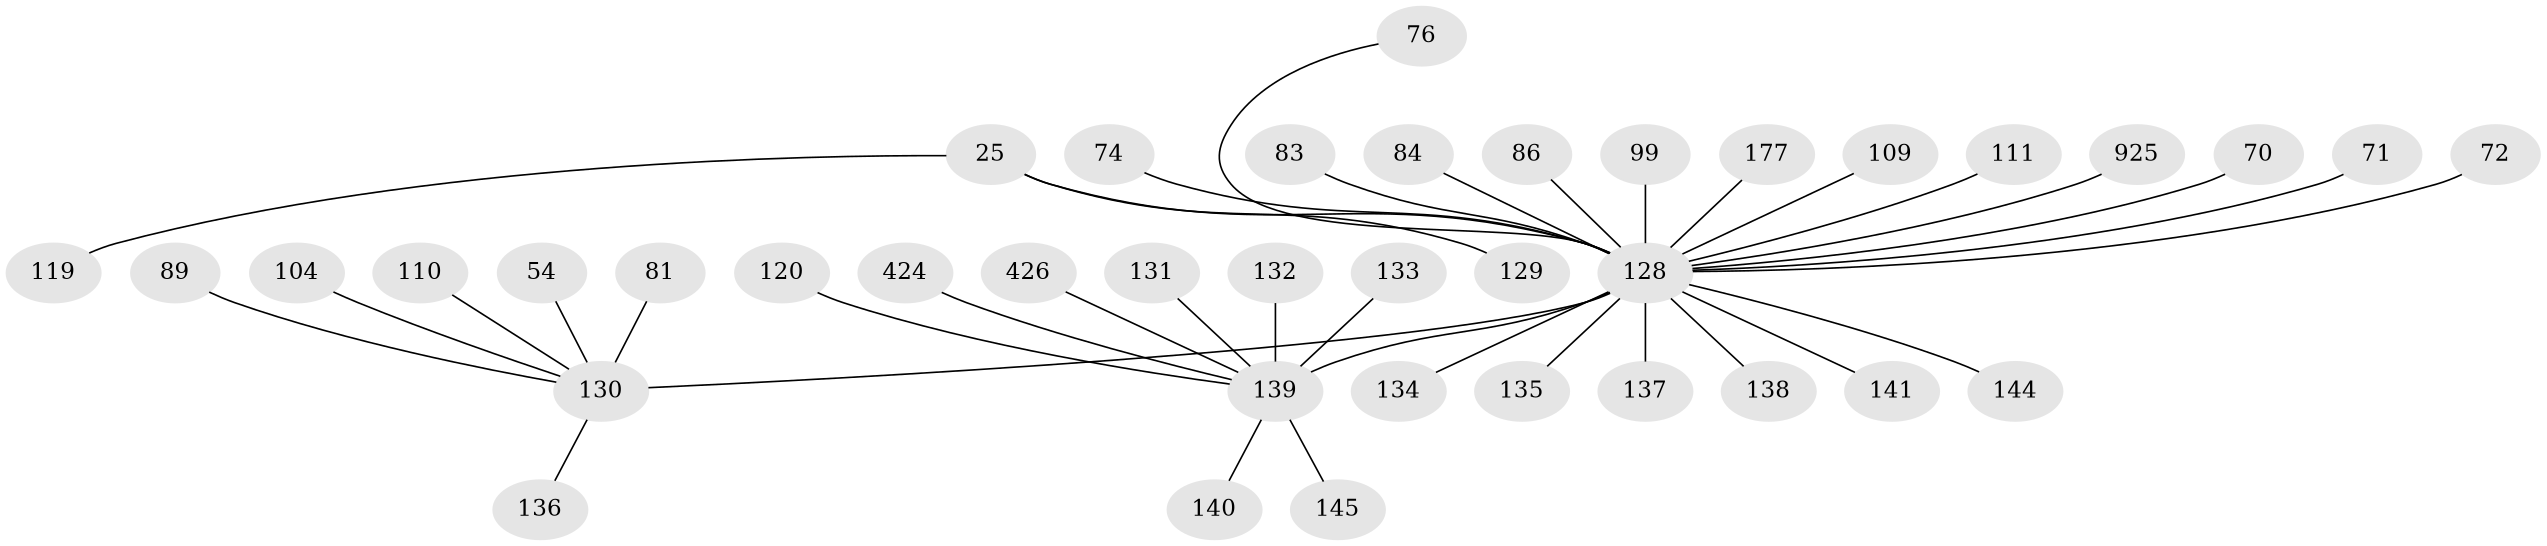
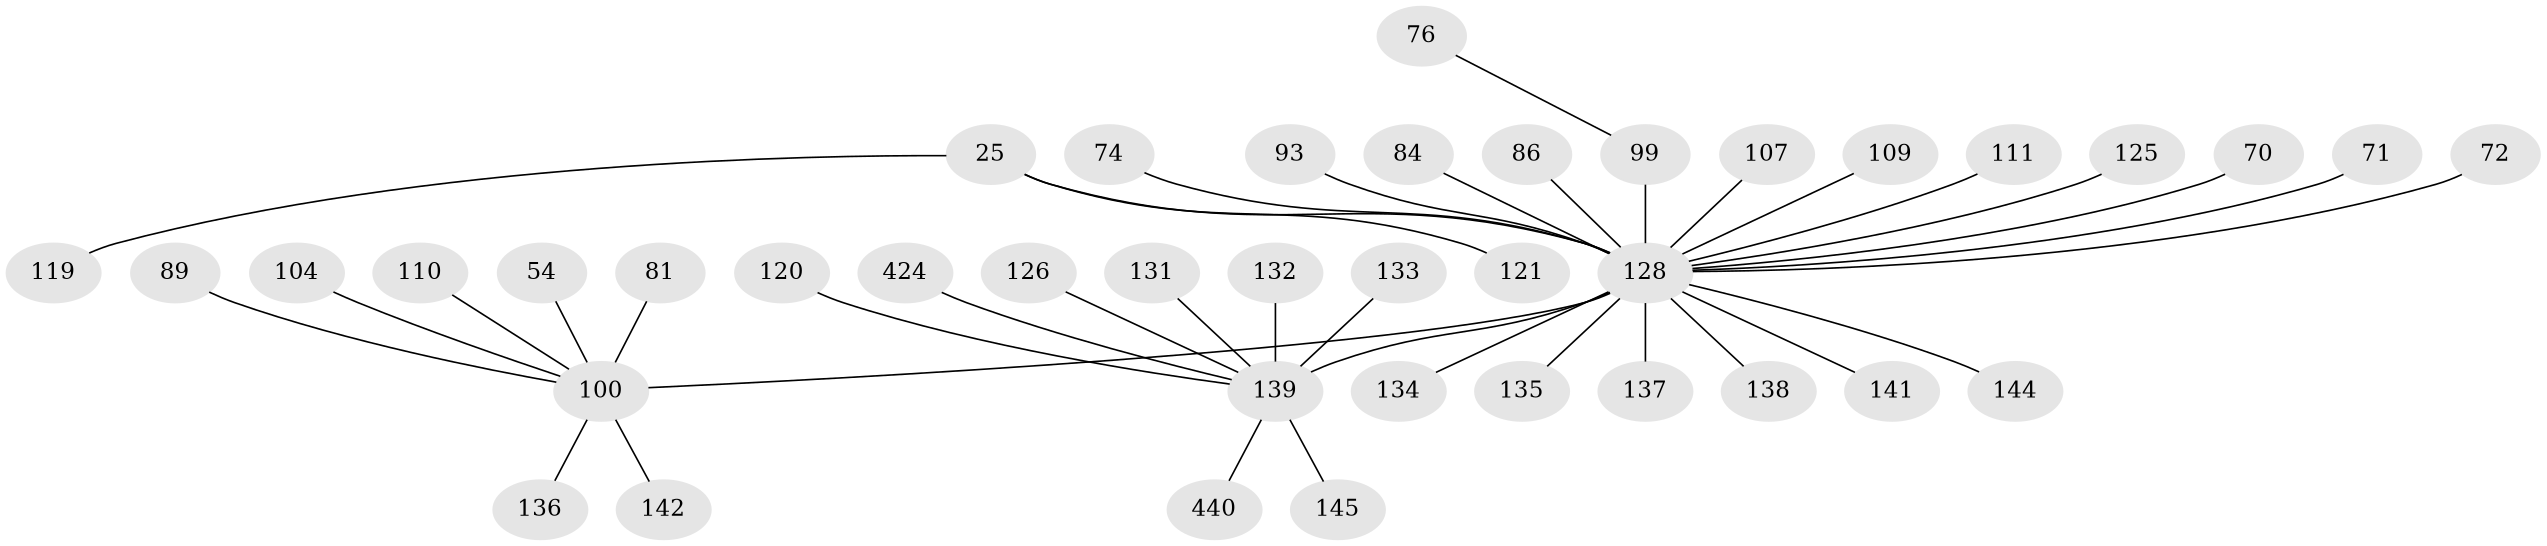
node "83": label "83" -> "93"
node "177": label "177" -> "107"
node "925": label "925" -> "125"
edge "76" -- "128": now "76" -- "99"
node "426": label "426" -> "126"
node "129": label "129" -> "121"
node "130": label "130" -> "100"
node "142": added
node "140": label "140" -> "440"
